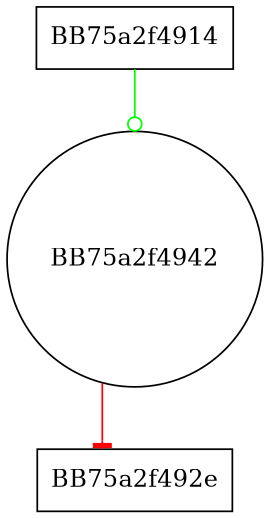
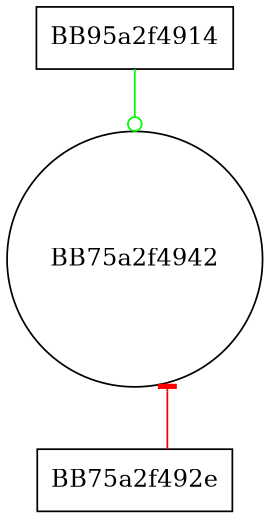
node "BB75a2f4914": label "BB75a2f4914" -> "BB95a2f4914"
edge "BB75a2f4942" -> "BB75a2f492e": reversed
